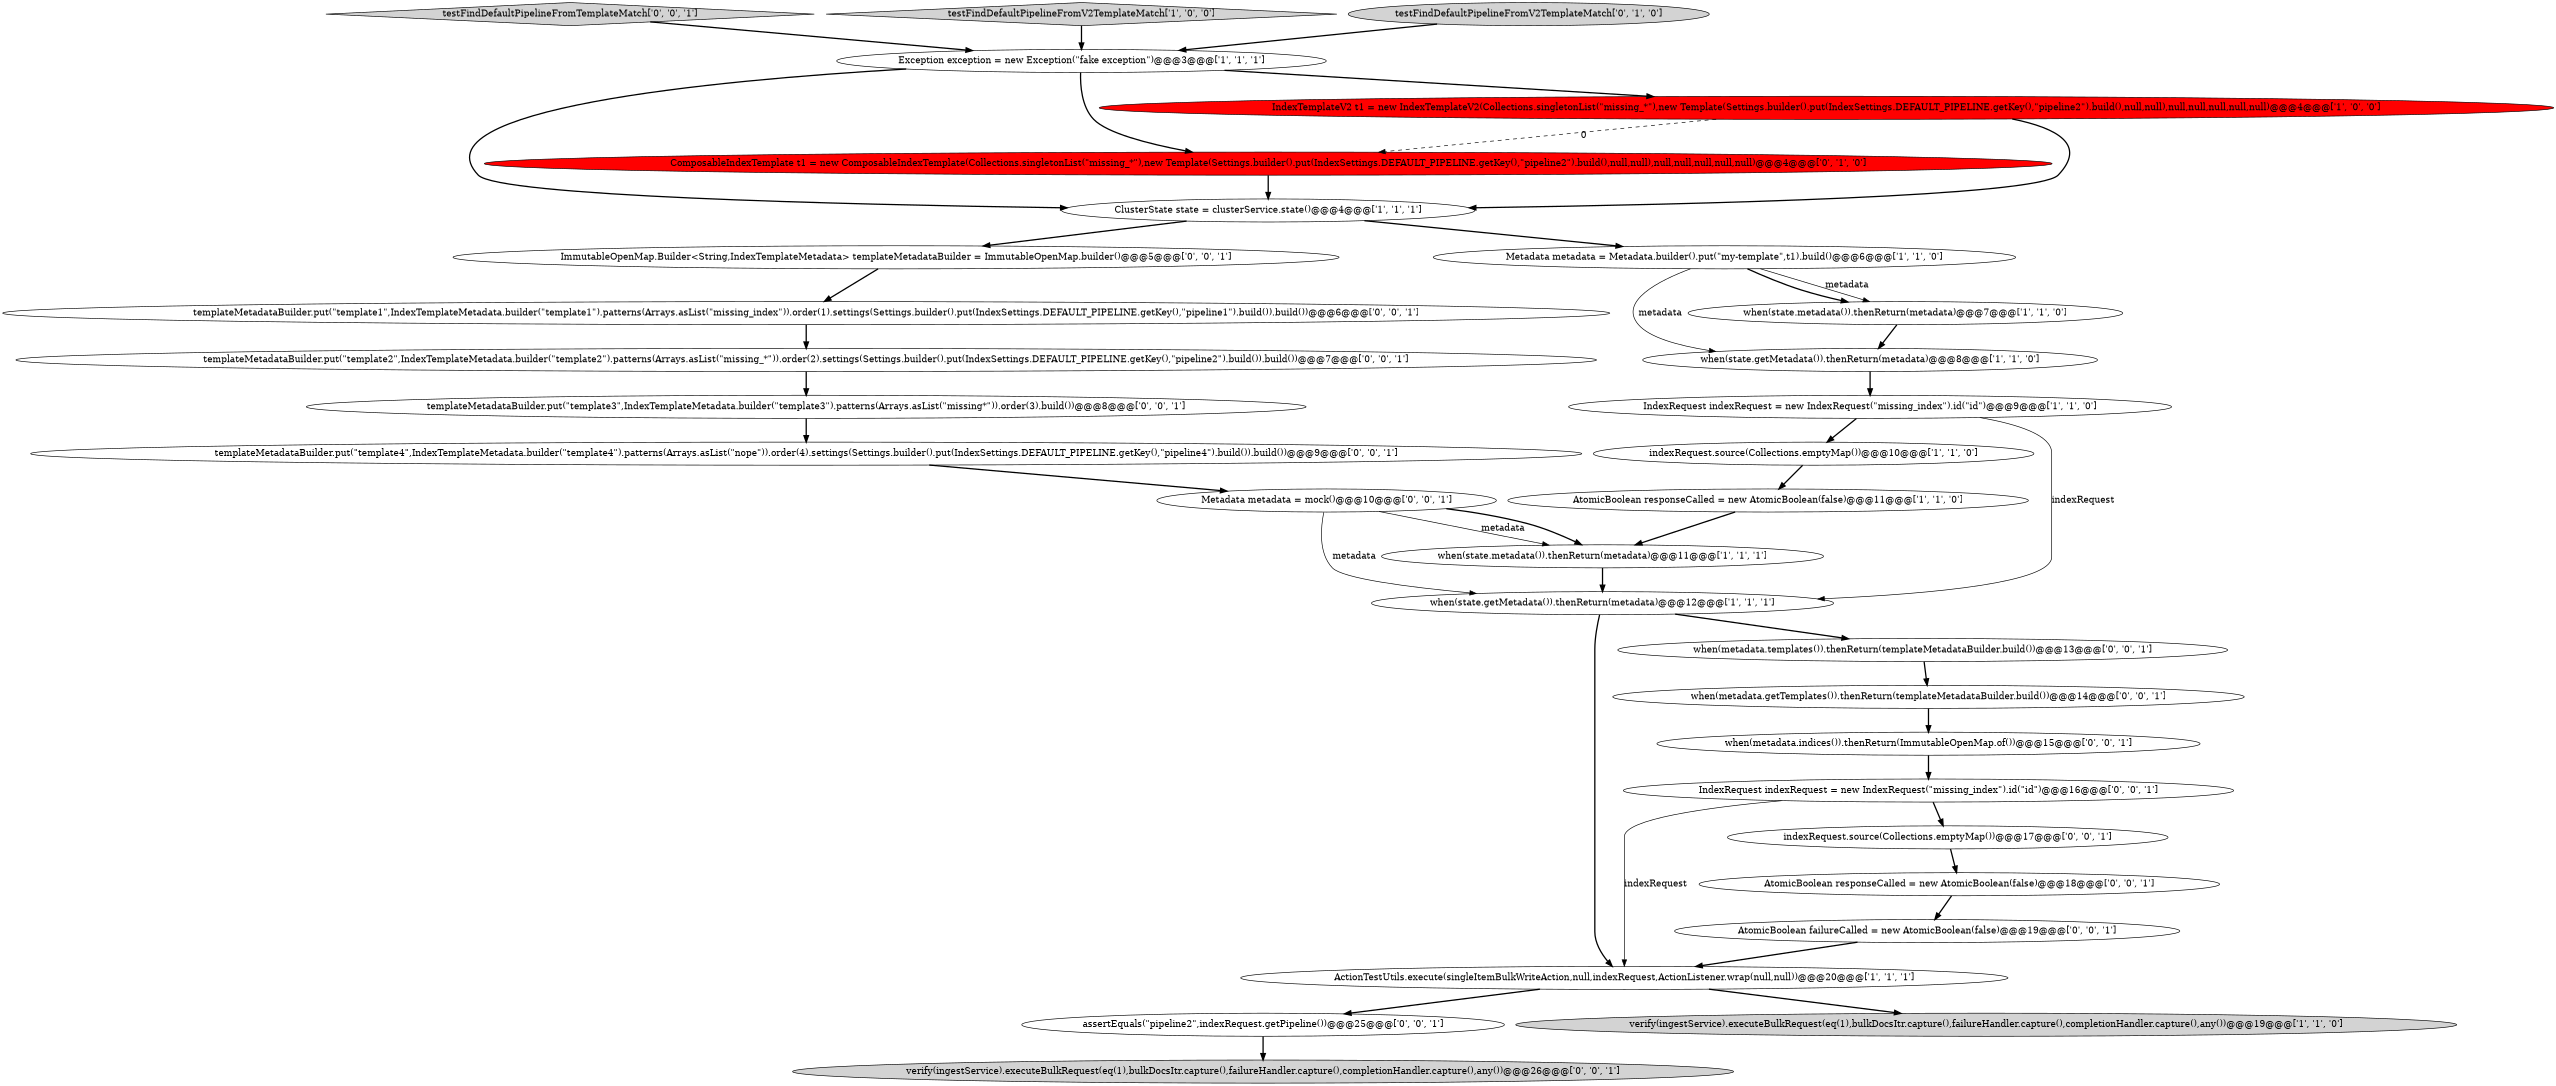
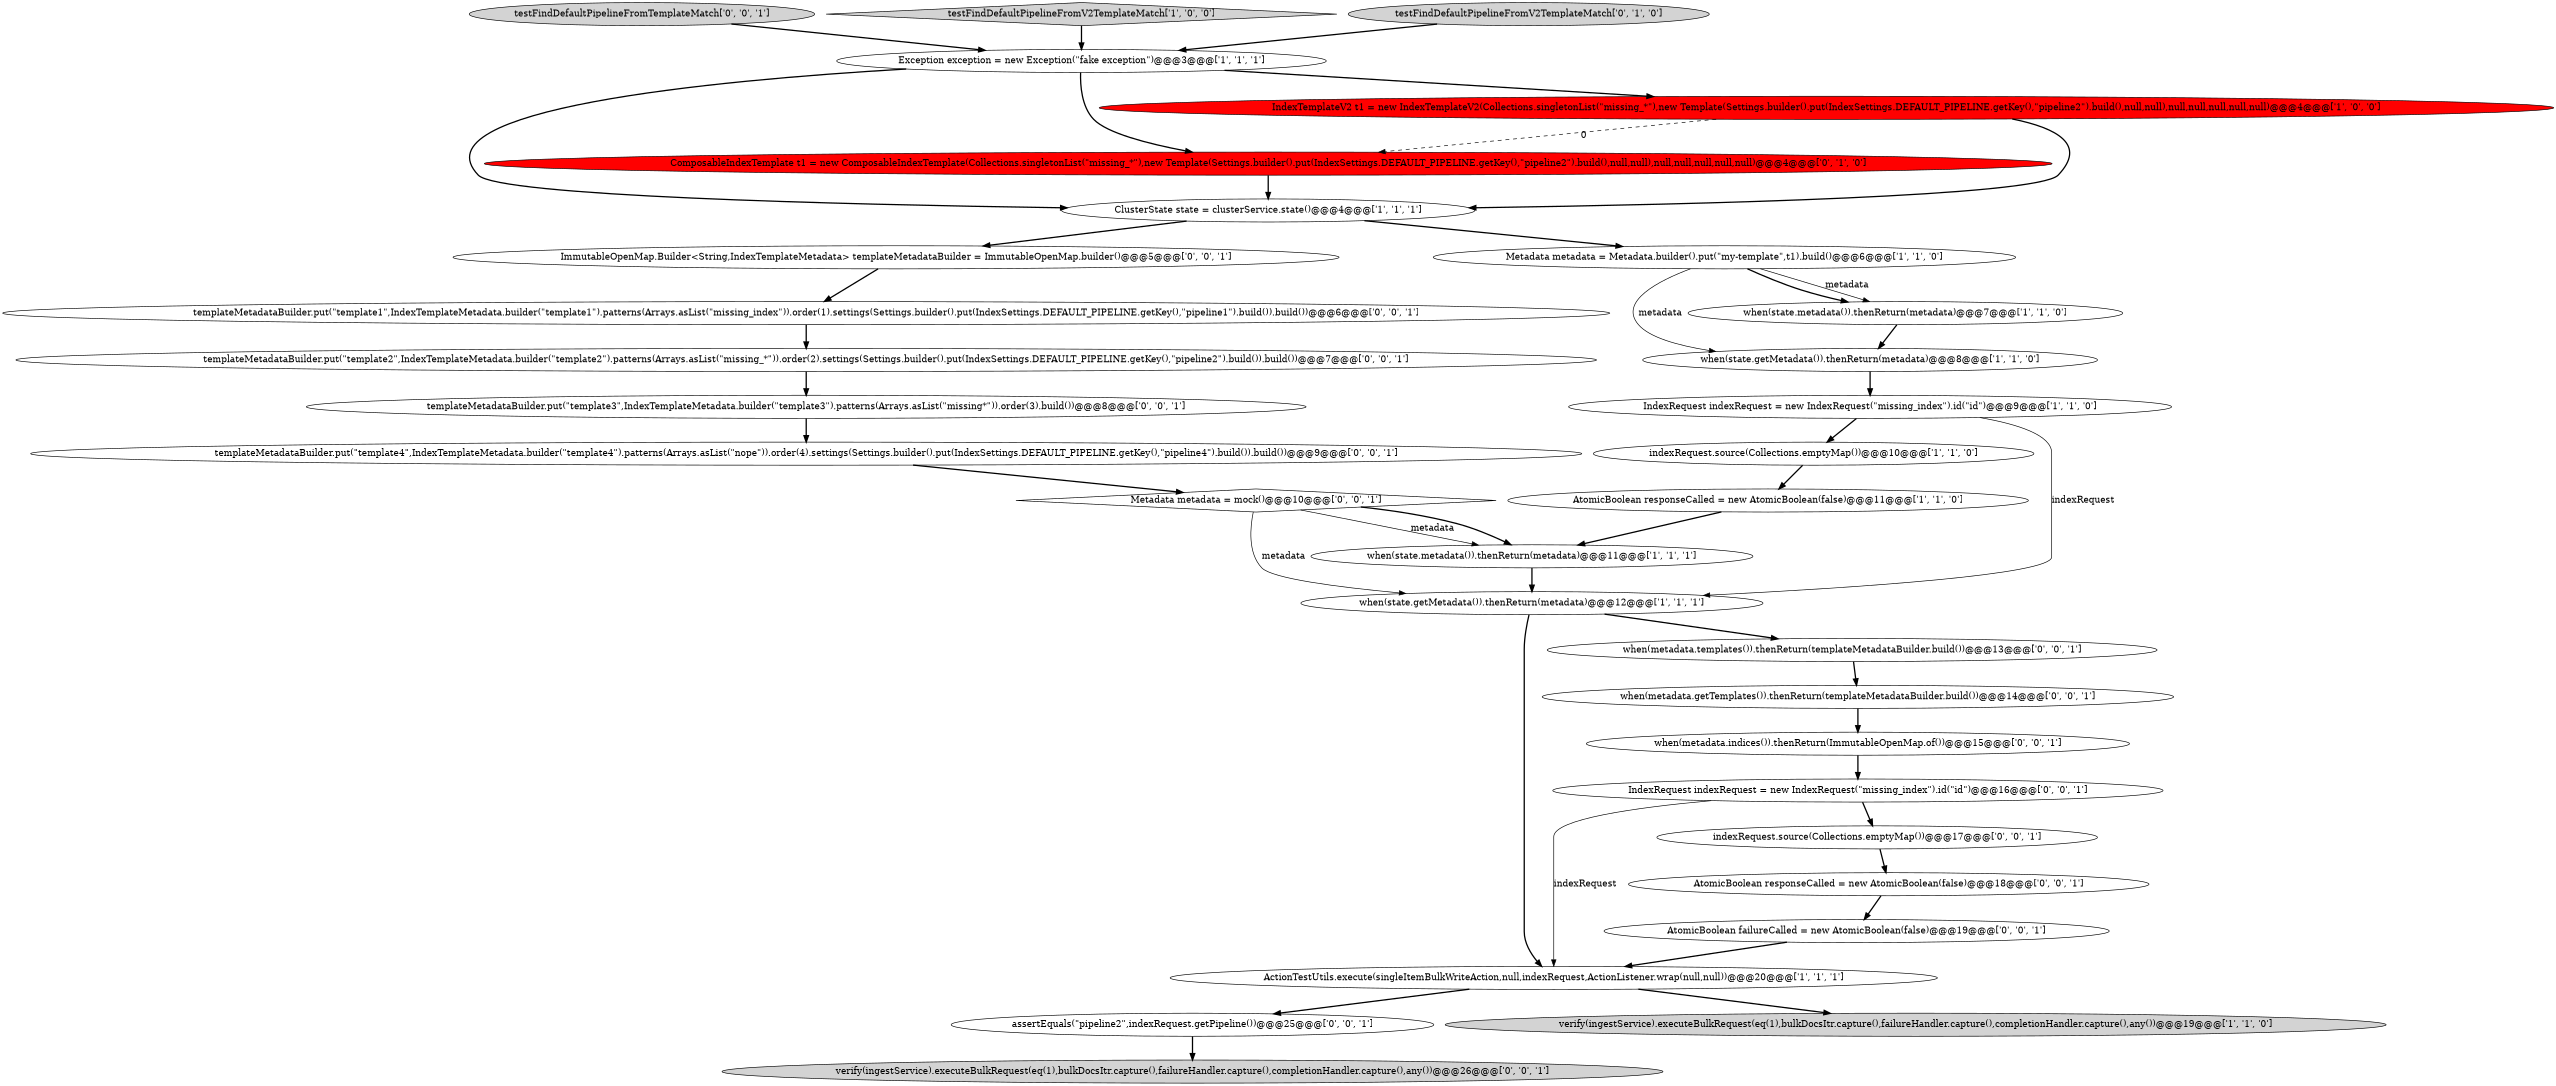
node "testFindDefaultPipelineFromTemplateMatch['0', '0', '1']": shape diamond -> ellipse
node "Metadata metadata = mock()@@@10@@@['0', '0', '1']": shape ellipse -> diamond
